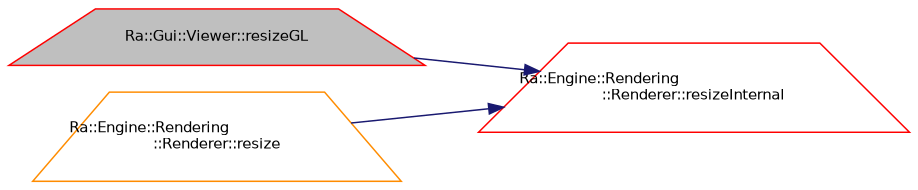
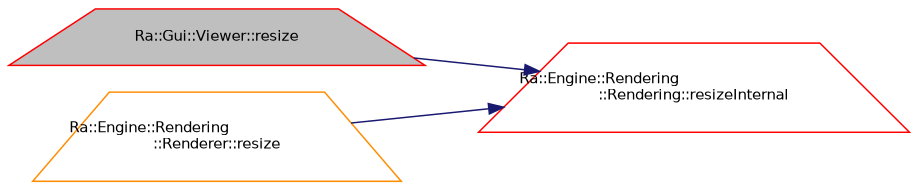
node "Ra::Gui::Viewer::resizeGL": label "Ra::Gui::Viewer::resizeGL" -> "Ra::Gui::Viewer::resize"
node "Ra::Engine::Rendering ::Renderer::resizeInternal": label "Ra::Engine::Rendering ::Renderer::resizeInternal" -> "Ra::Engine::Rendering ::Rendering::resizeInternal"
